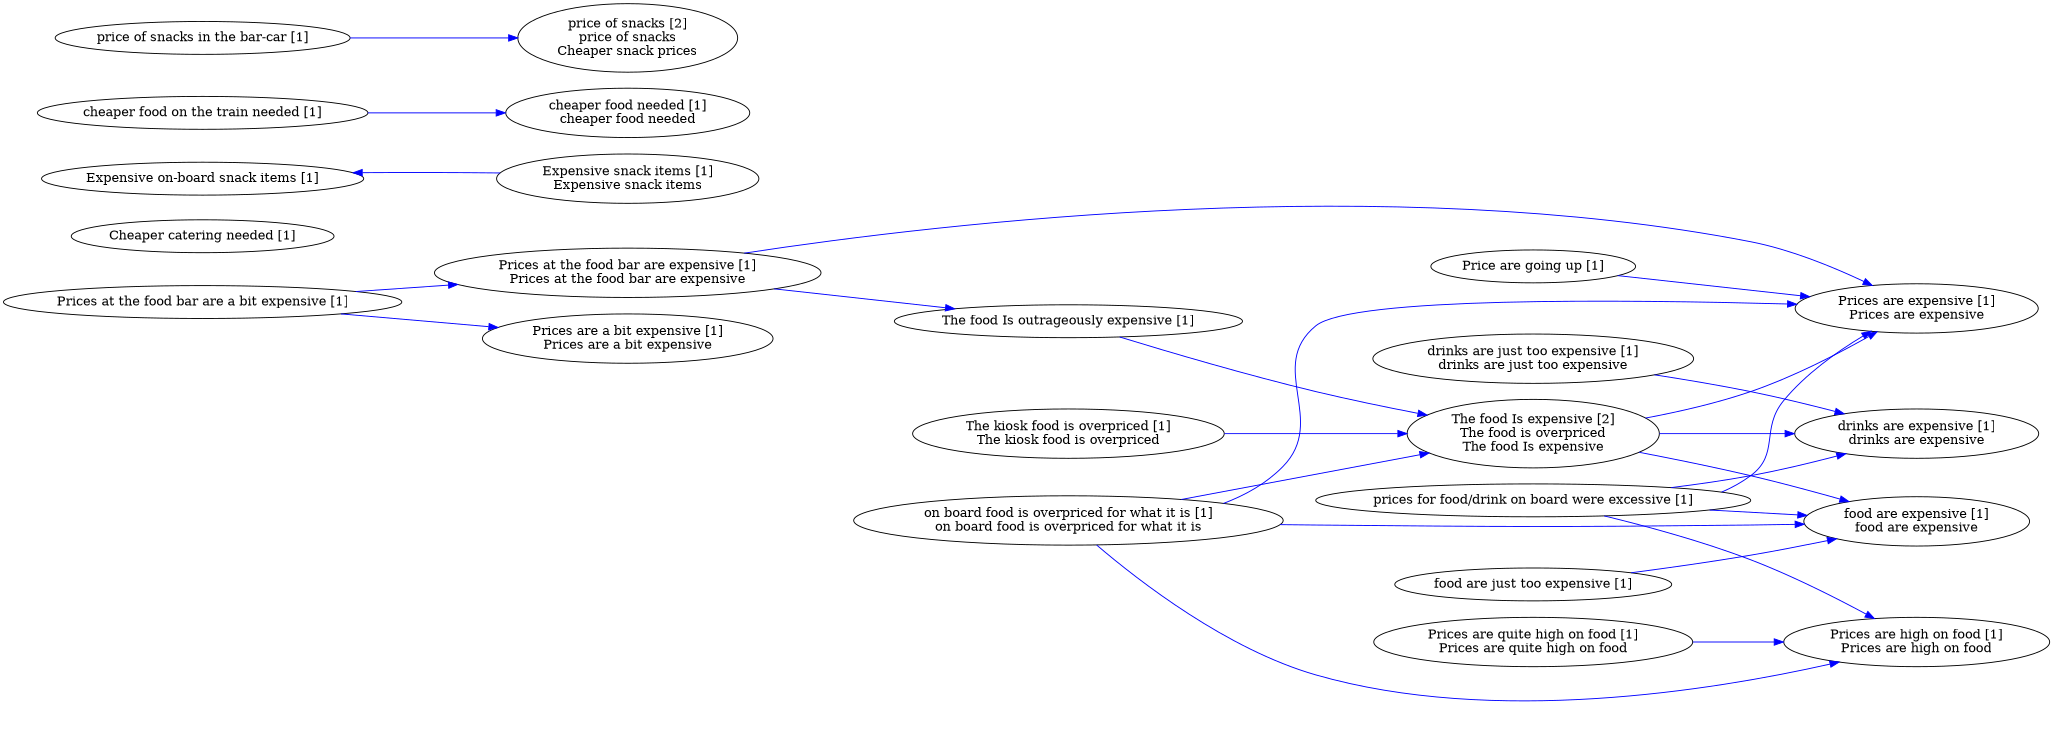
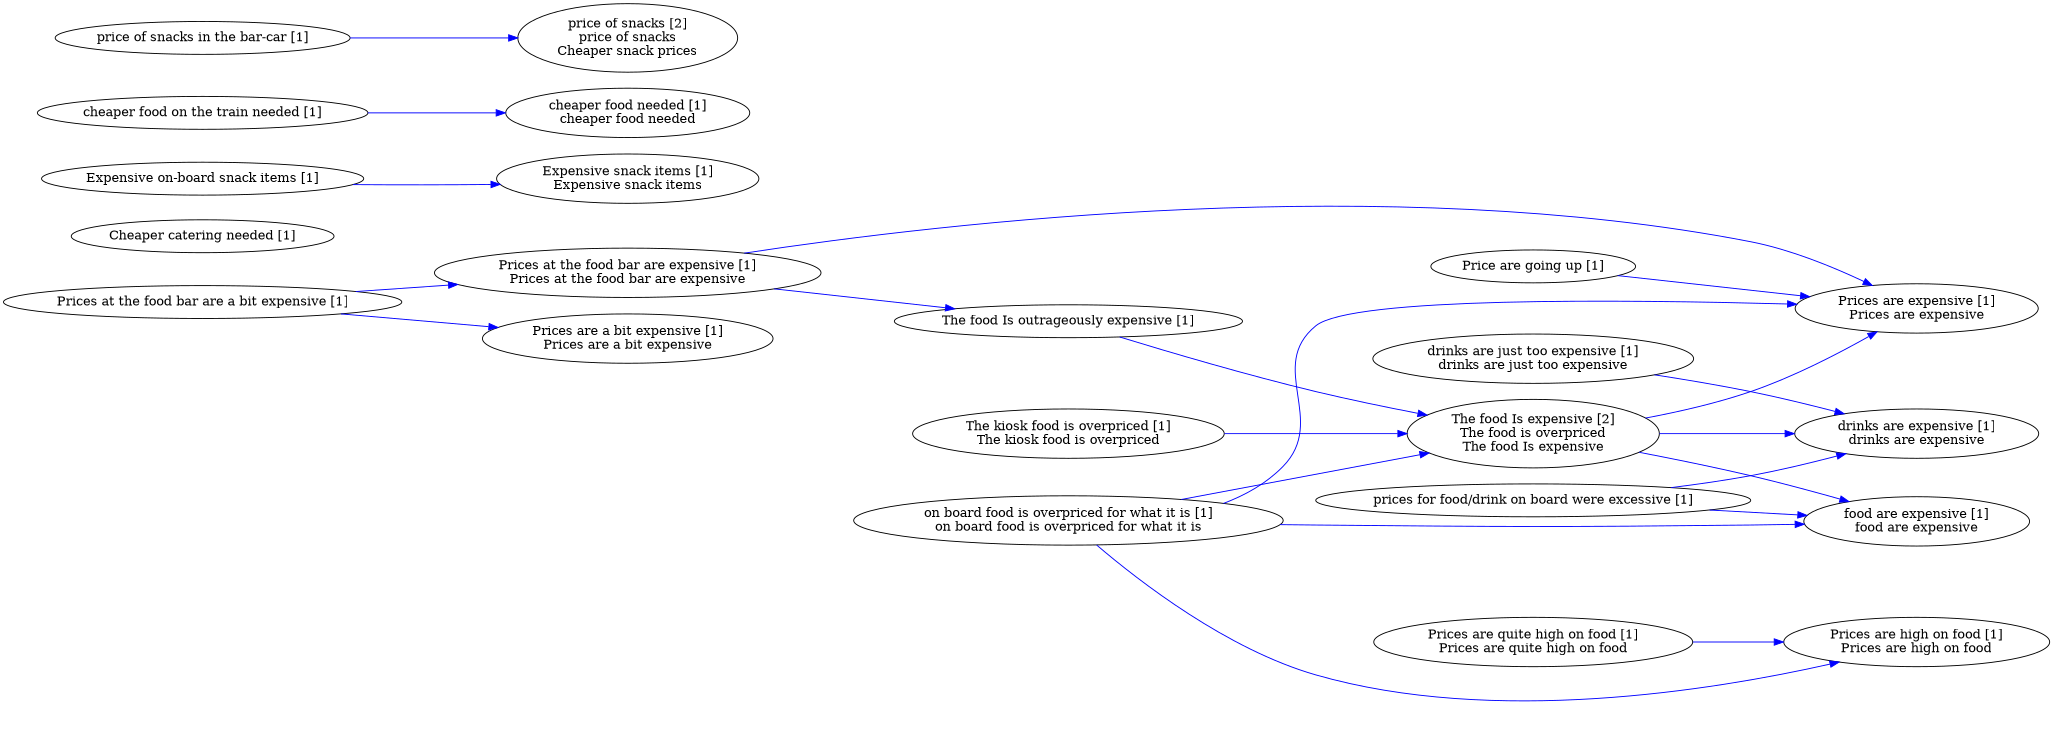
edge "Expensive snack items [1] Expensive snack items" -> "Expensive on-board snack items [1]": reversed
edge "prices for food/drink on board were excessive [1]" -> "Prices are expensive [1] Prices are expensive": removed
edge "prices for food/drink on board were excessive [1]" -> "Prices are high on food [1] Prices are high on food": removed
node "food are just too expensive [1]": removed
